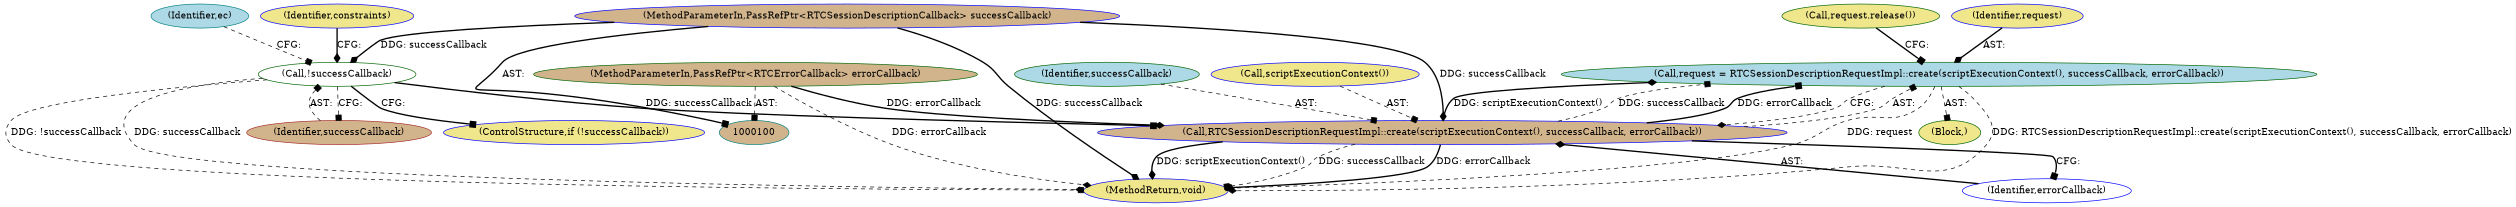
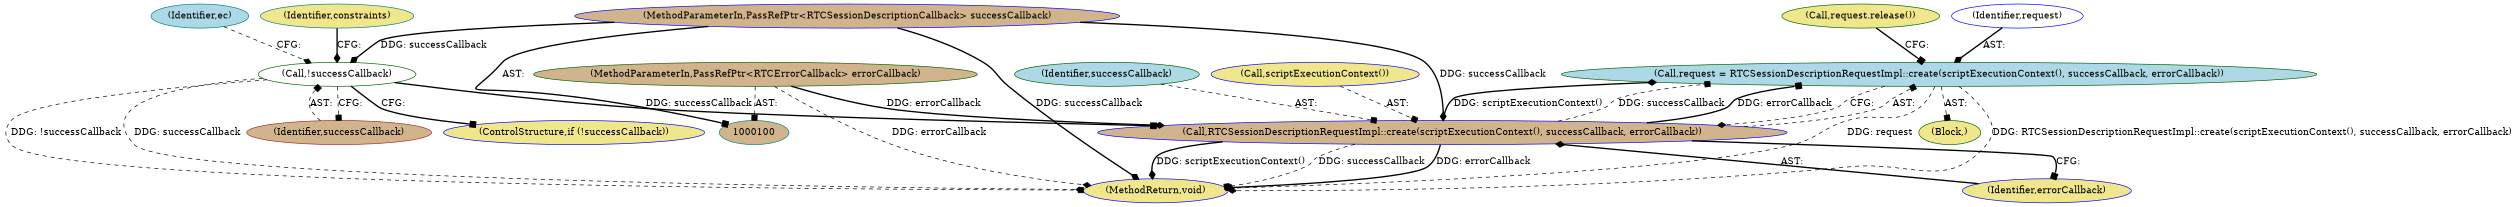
node "(Identifier,constraints)": color blue -> teal
node "(Identifier,request)": fillcolor khaki -> white
edge "(Identifier,ec)" -> "(Call,!successCallback)": arrowhead box -> diamond
node "(Identifier,errorCallback)": fillcolor white -> khaki
